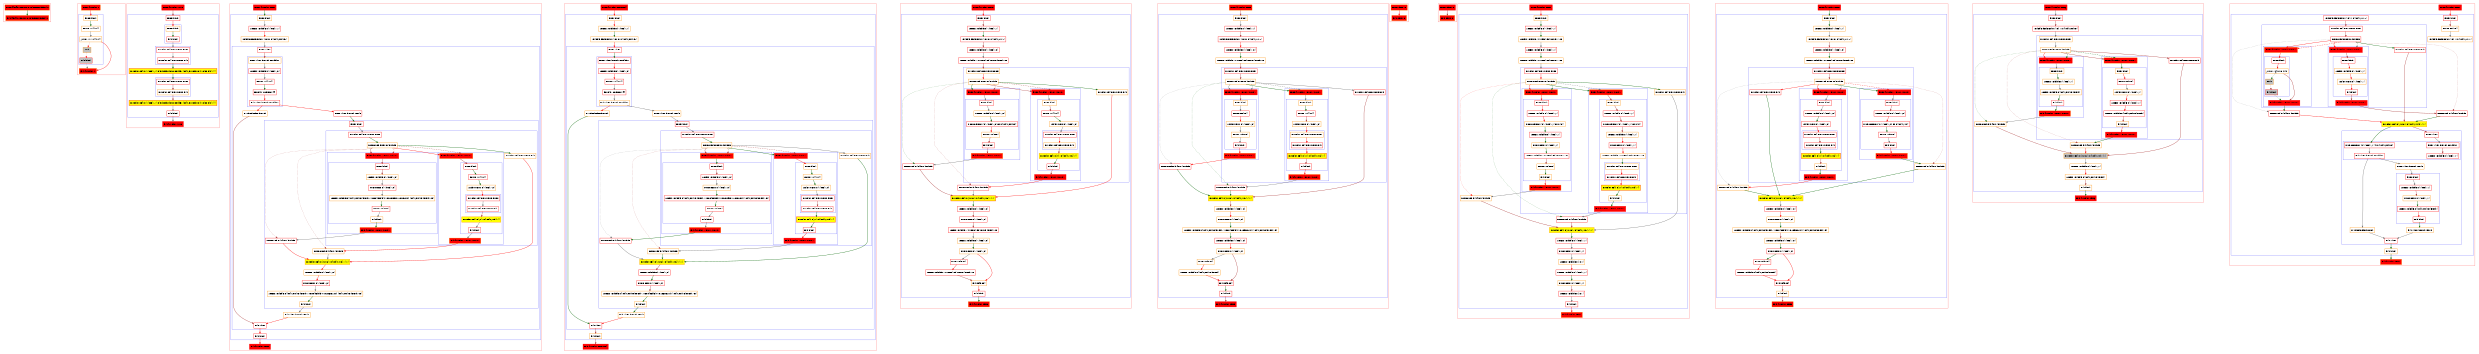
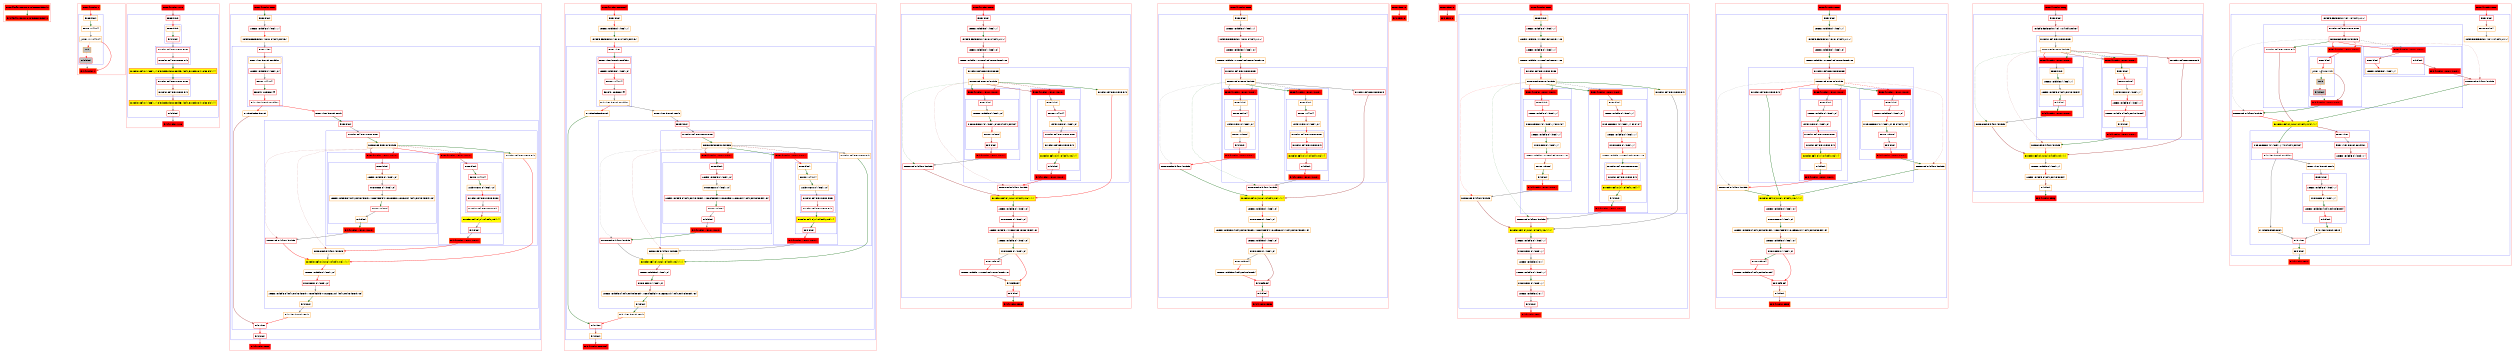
node "Assignment: R|<local>/y|": removed
node "Type operator: (R|<local>/p| as R|kotlin/Int|)": color red -> darkorange
node "Function call: R|/run2|<R|kotlin/Int|>(...)": fillcolor gray -> yellow
